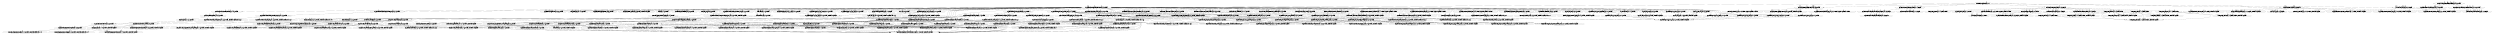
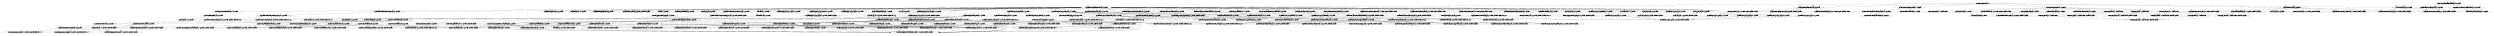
node "io.netty:netty-buffer:jar:4.1.48.Final:runtime": added
